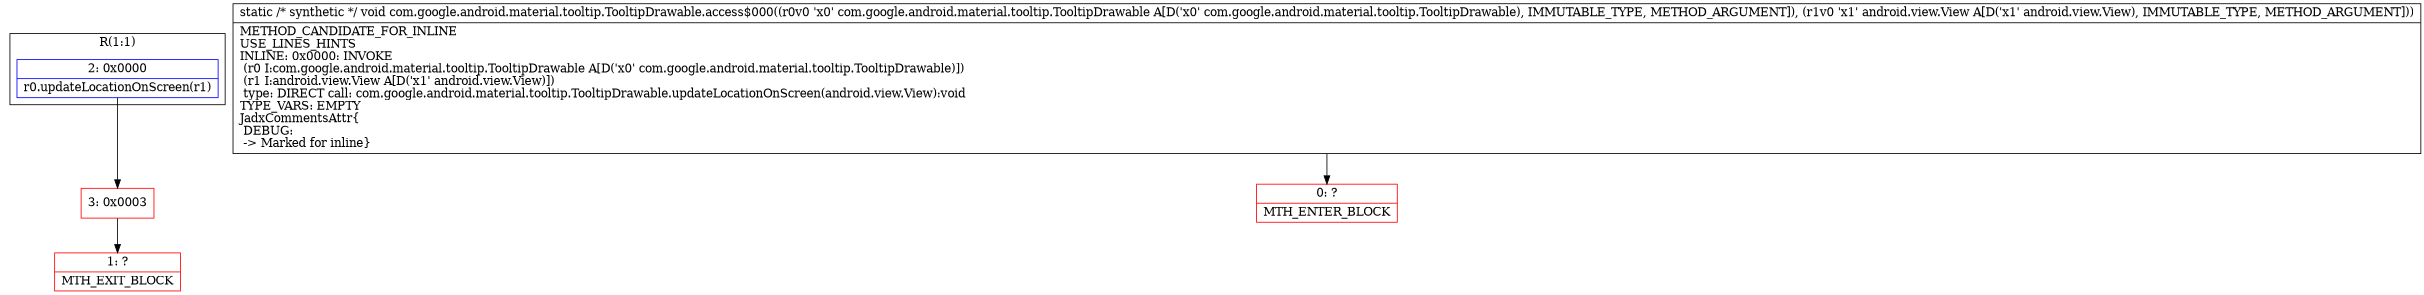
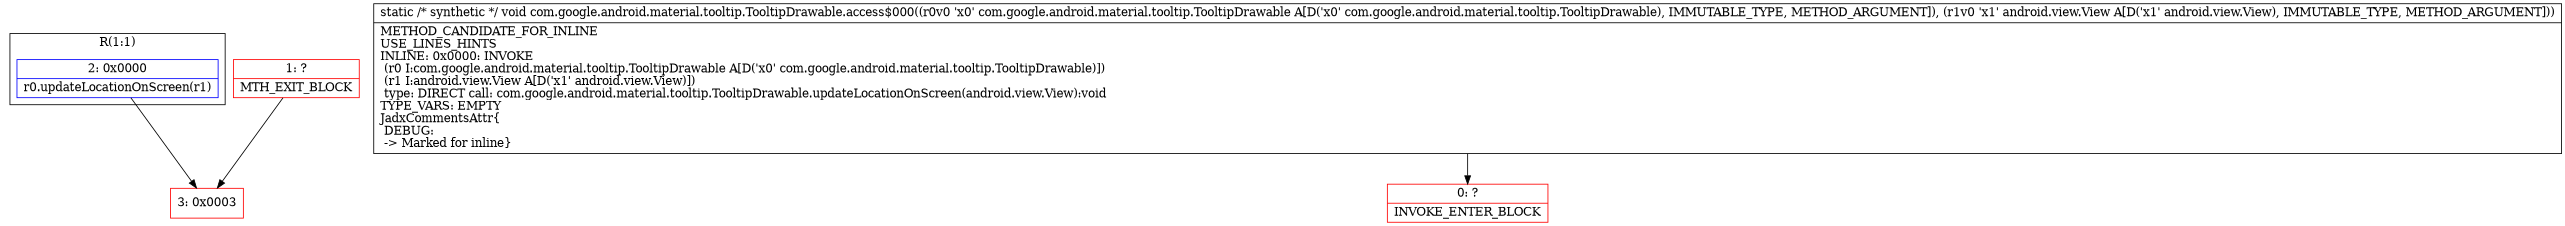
node "0: ?": text "MTH_ENTER_BLOCK" -> "INVOKE_ENTER_BLOCK"
edge "3: 0x0003" -> "1: ?": reversed
